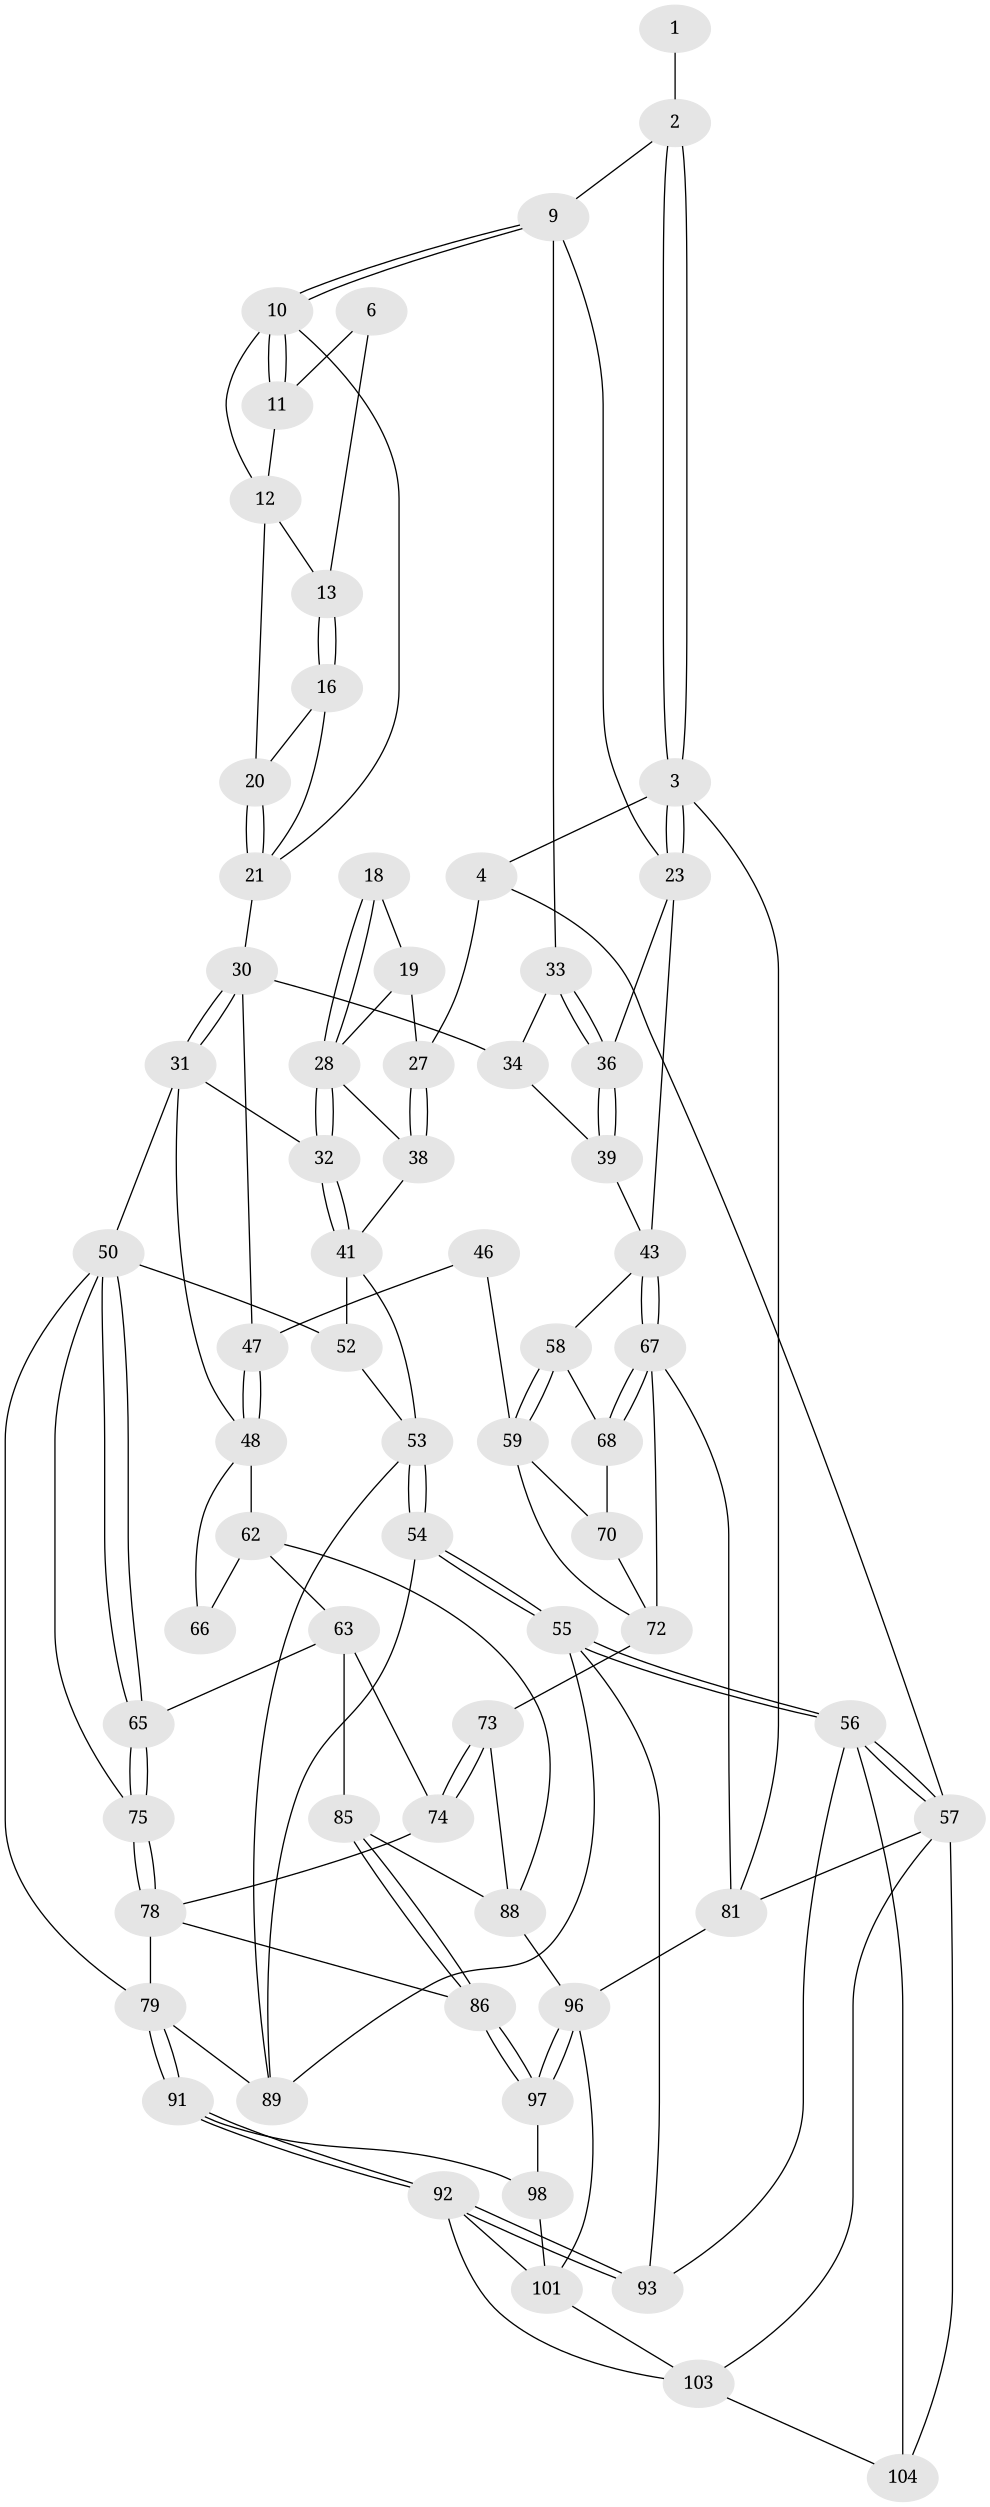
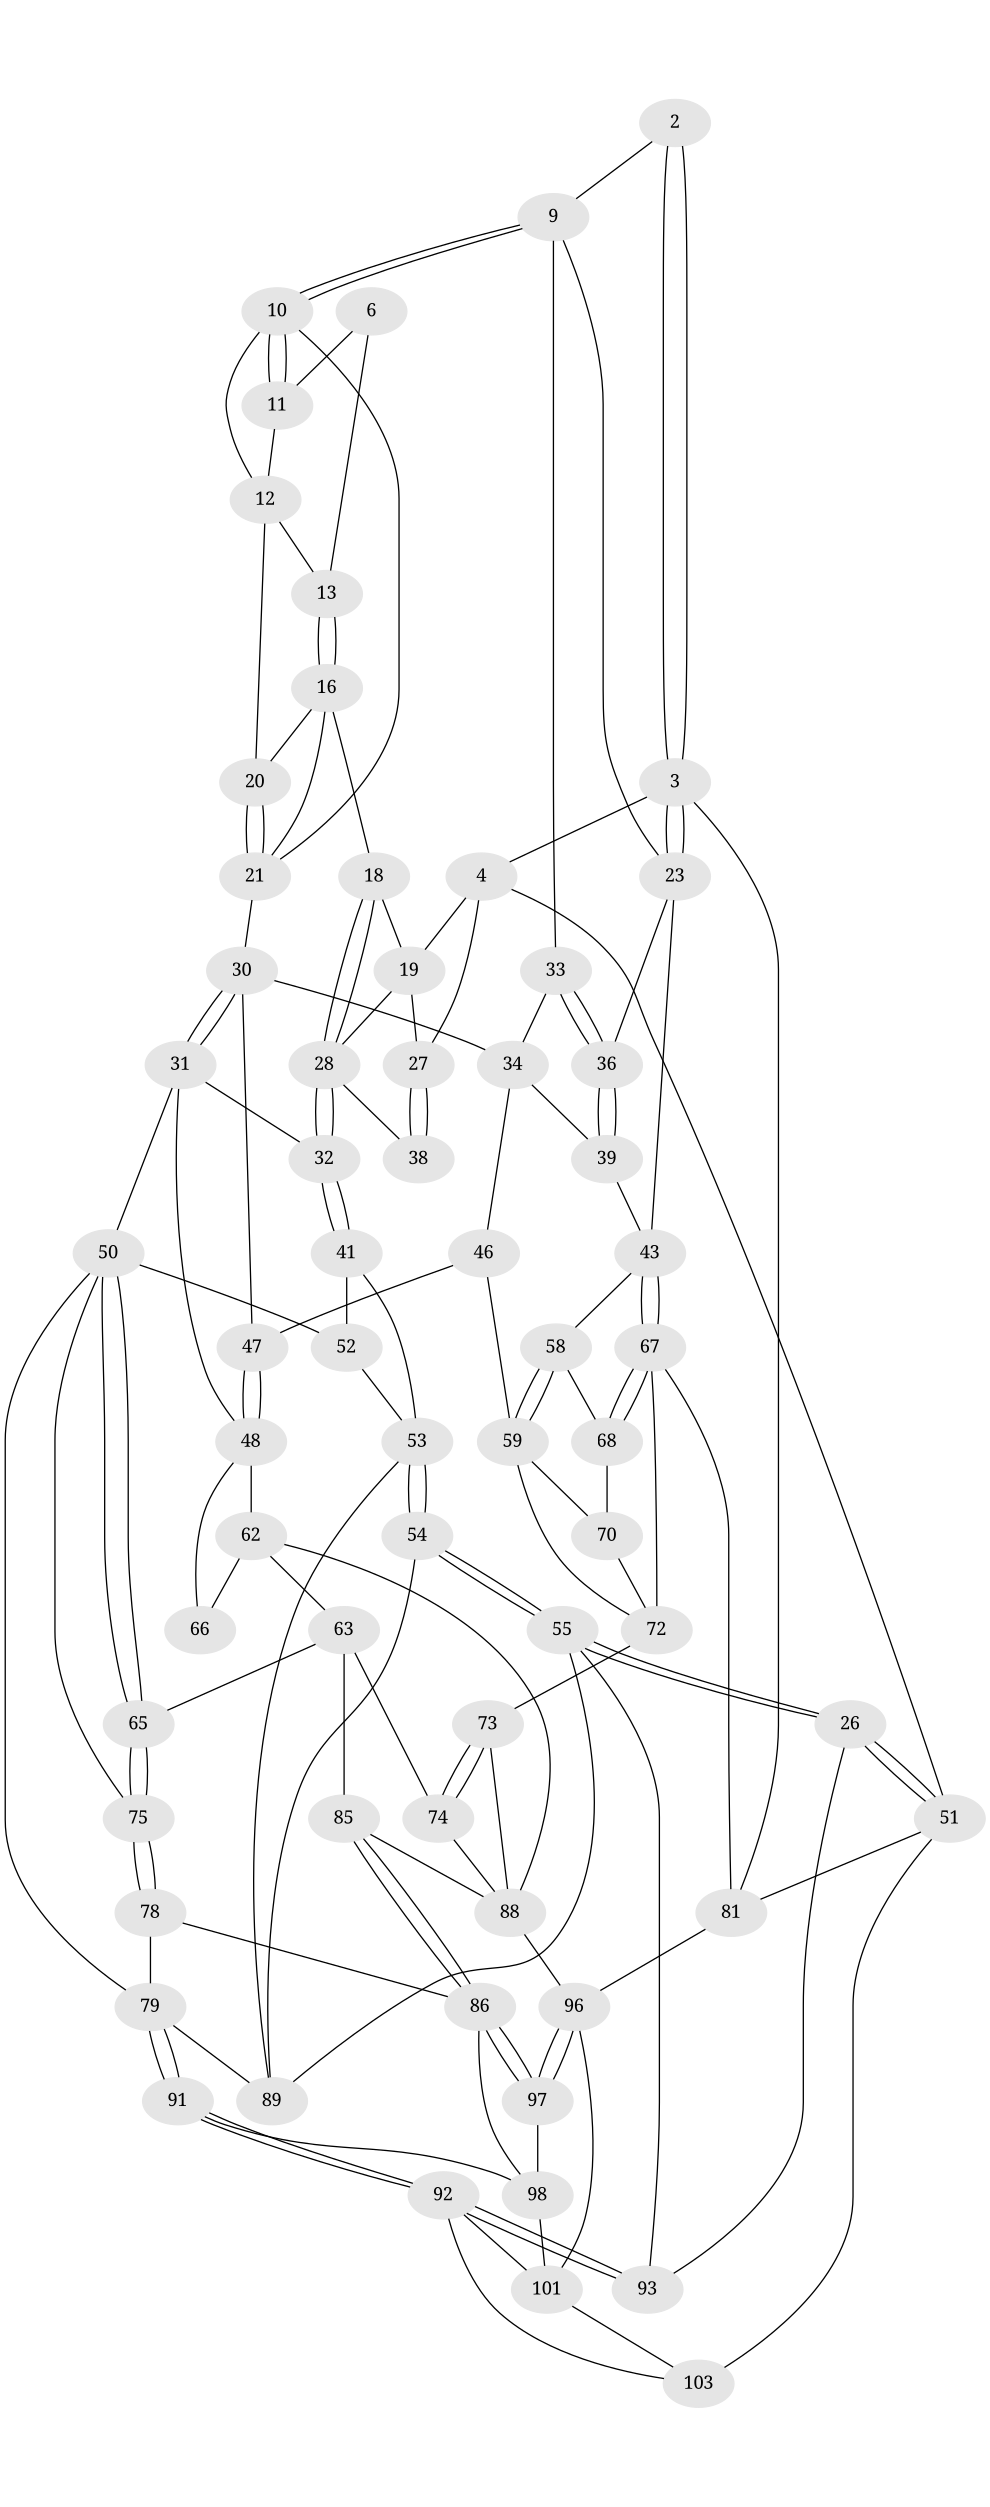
node "1": removed
edge "16" -- "18": added
edge "4" -- "19": added
edge "34" -- "46": added
edge "38" -- "41": removed
node "56": label "56" -> "26"
node "57": label "57" -> "51"
edge "74" -- "78": now "74" -- "88"
edge "86" -- "98": added
node "104": removed
